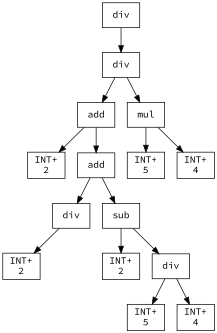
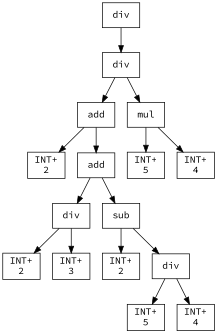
node "INT+ 3": added
